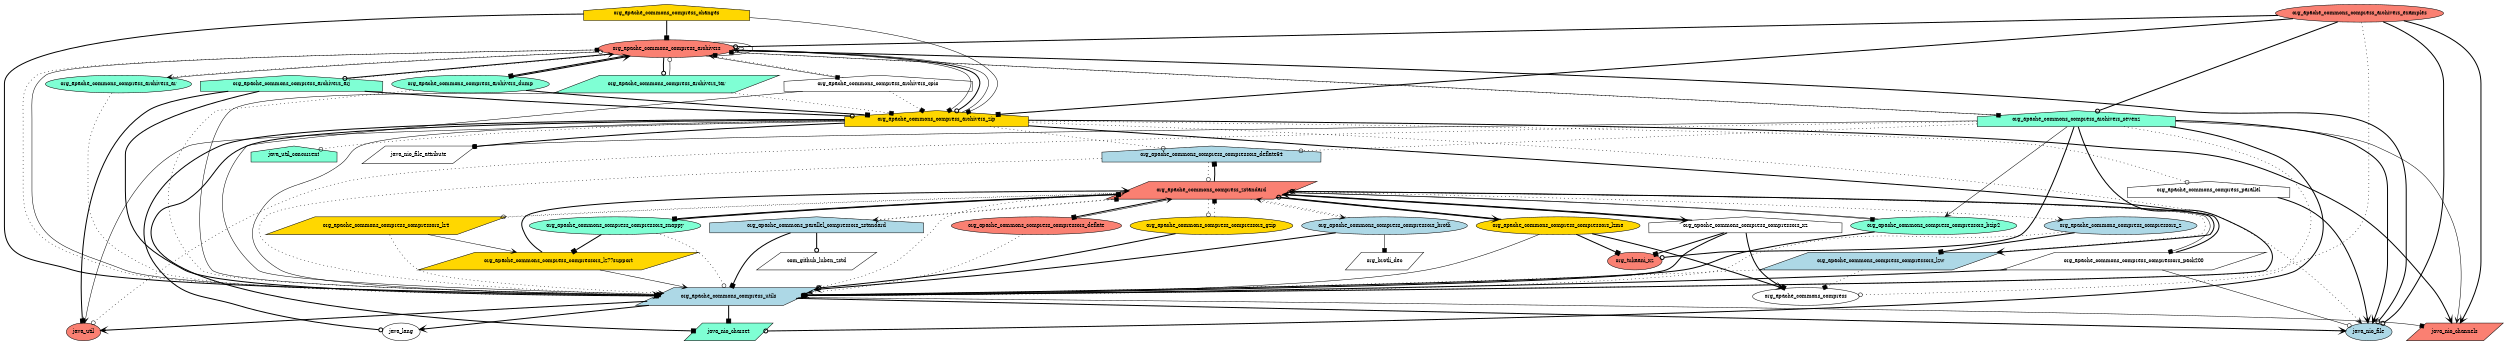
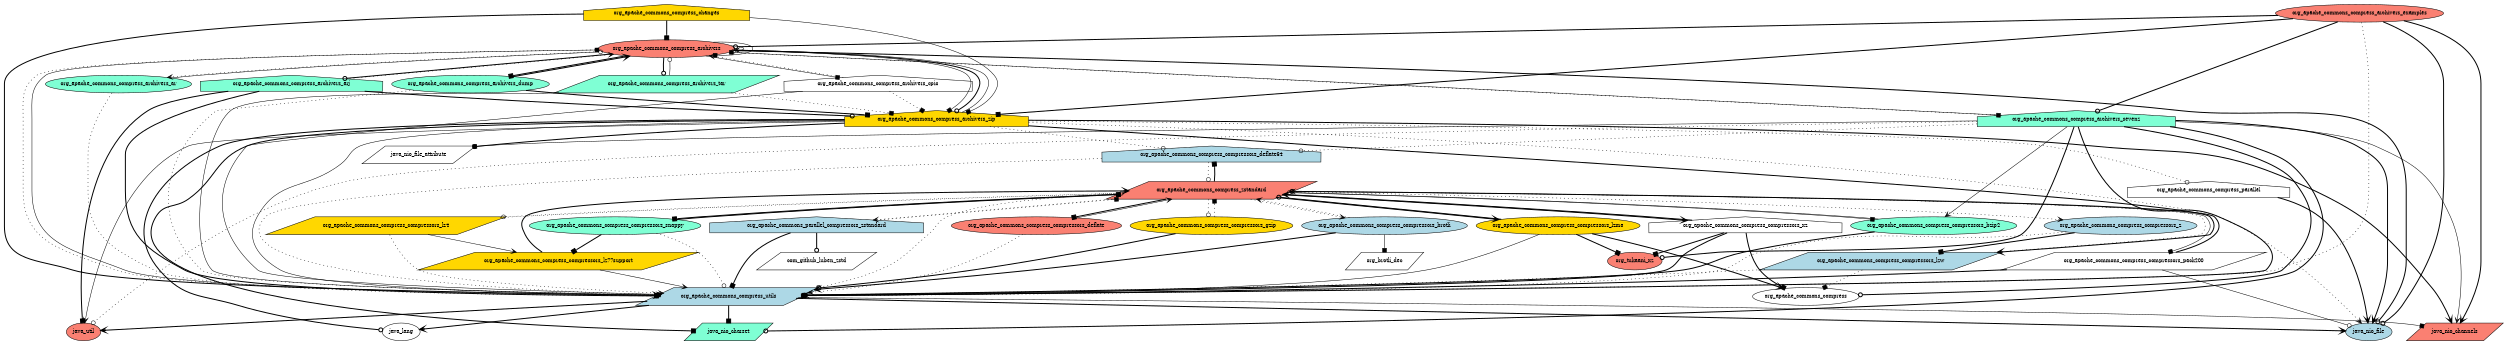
node "java_util_concurrent": removed
edge "org_apache_commons_compress_archivers_sevenz" -> "org_apache_commons_compress": style dotted -> bold
